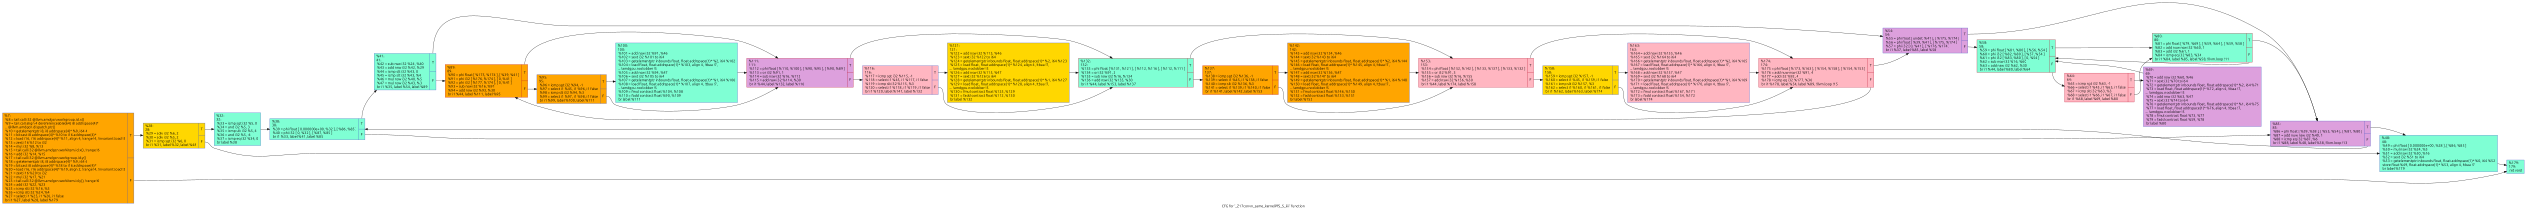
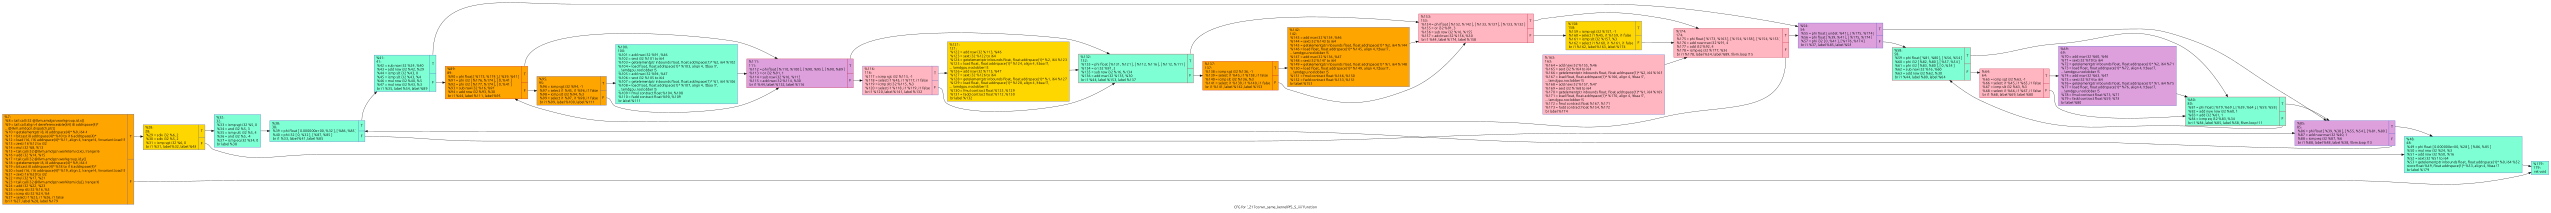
edge "%69:" -> "%58:": now "%69:" -> "%80:"
edge "%158:" -> "%163:": removed
